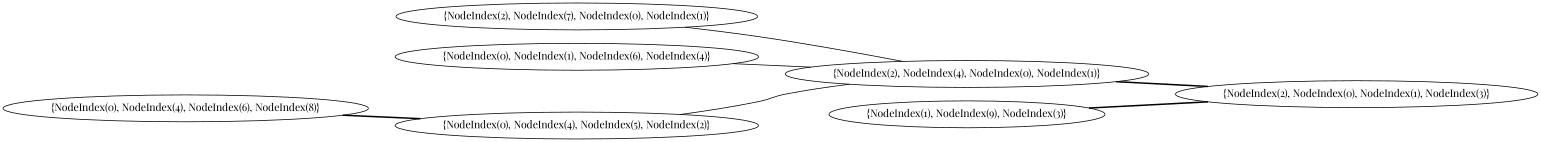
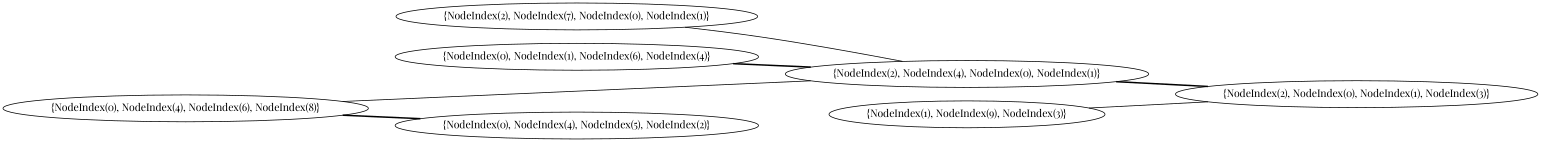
edge "{NodeIndex(0), NodeIndex(1), NodeIndex(6), NodeIndex(4)}" -- "{NodeIndex(2), NodeIndex(4), NodeIndex(0), NodeIndex(1)}": style solid -> bold
edge "{NodeIndex(2), NodeIndex(4), NodeIndex(0), NodeIndex(1)}" -- "{NodeIndex(0), NodeIndex(4), NodeIndex(5), NodeIndex(2)}": now "{NodeIndex(2), NodeIndex(4), NodeIndex(0), NodeIndex(1)}" -- "{NodeIndex(0), NodeIndex(4), NodeIndex(6), NodeIndex(8)}"
edge "{NodeIndex(2), NodeIndex(0), NodeIndex(1), NodeIndex(3)}" -- "{NodeIndex(1), NodeIndex(9), NodeIndex(3)}": style bold -> solid
